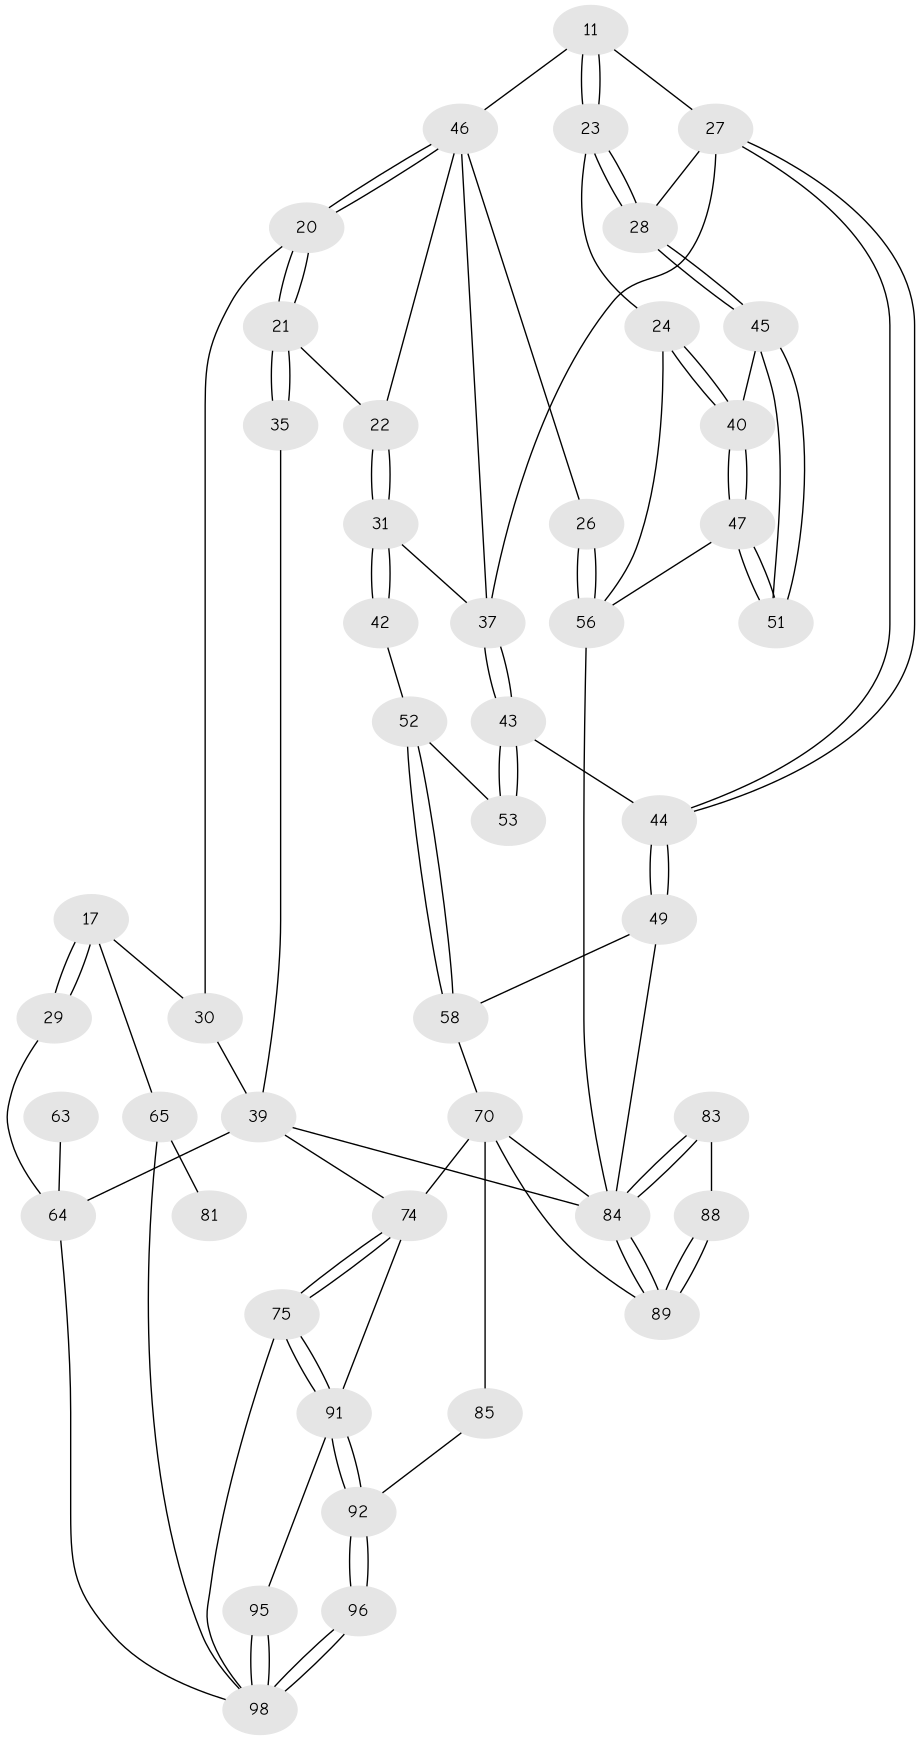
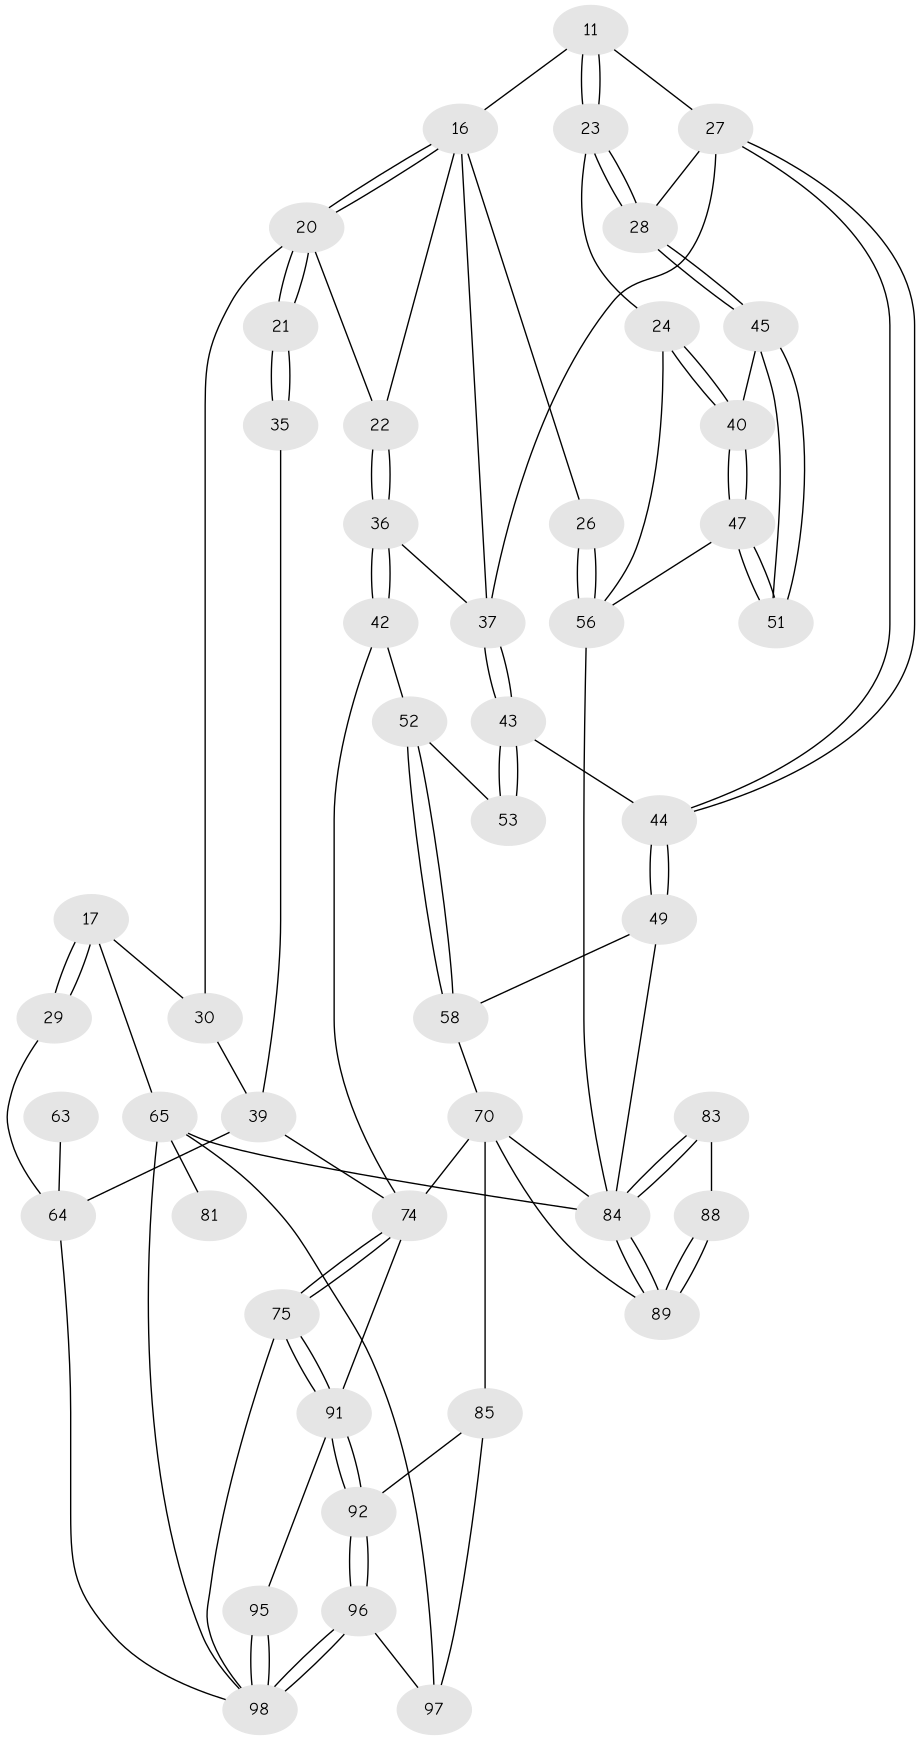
node "46": label "46" -> "16"
edge "21" -- "22": now "20" -- "22"
node "31": label "31" -> "36"
edge "42" -- "74": added
edge "39" -- "84": now "65" -- "84"
node "97": added
